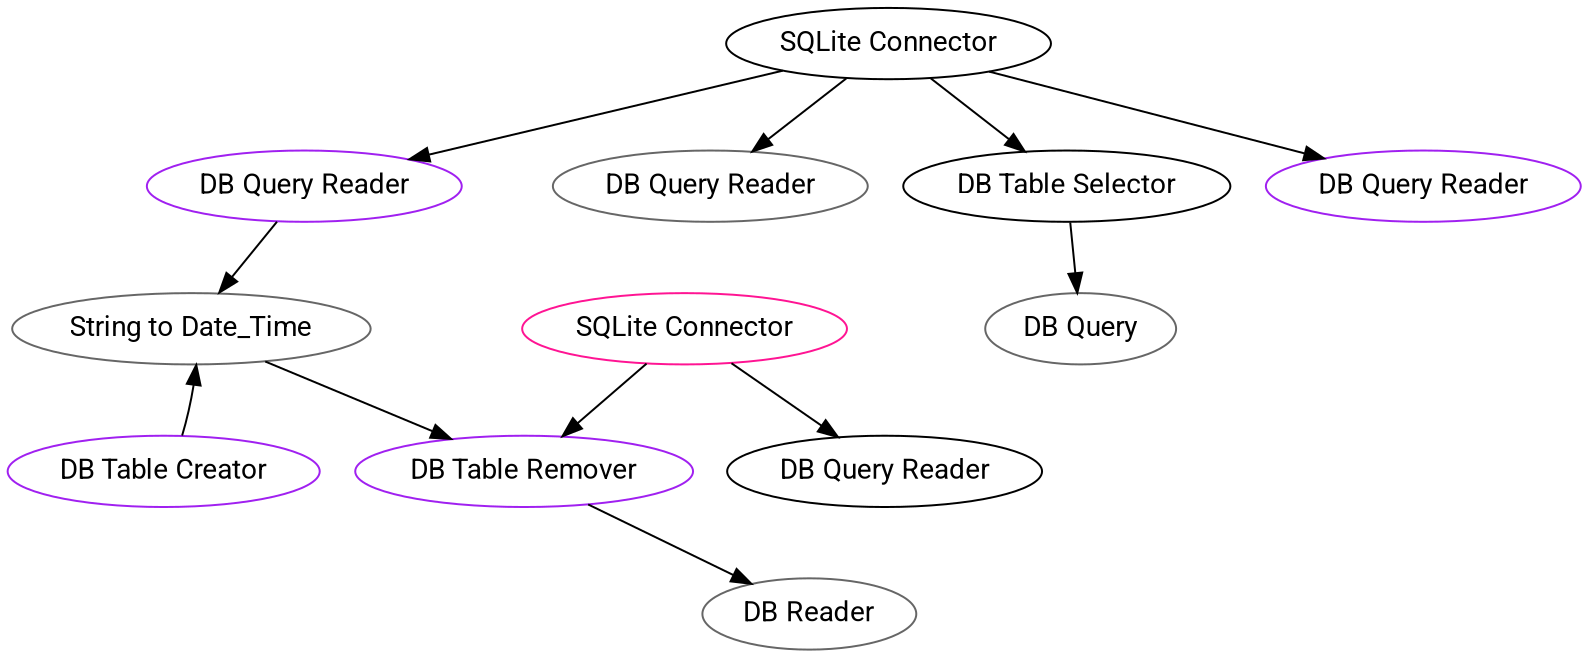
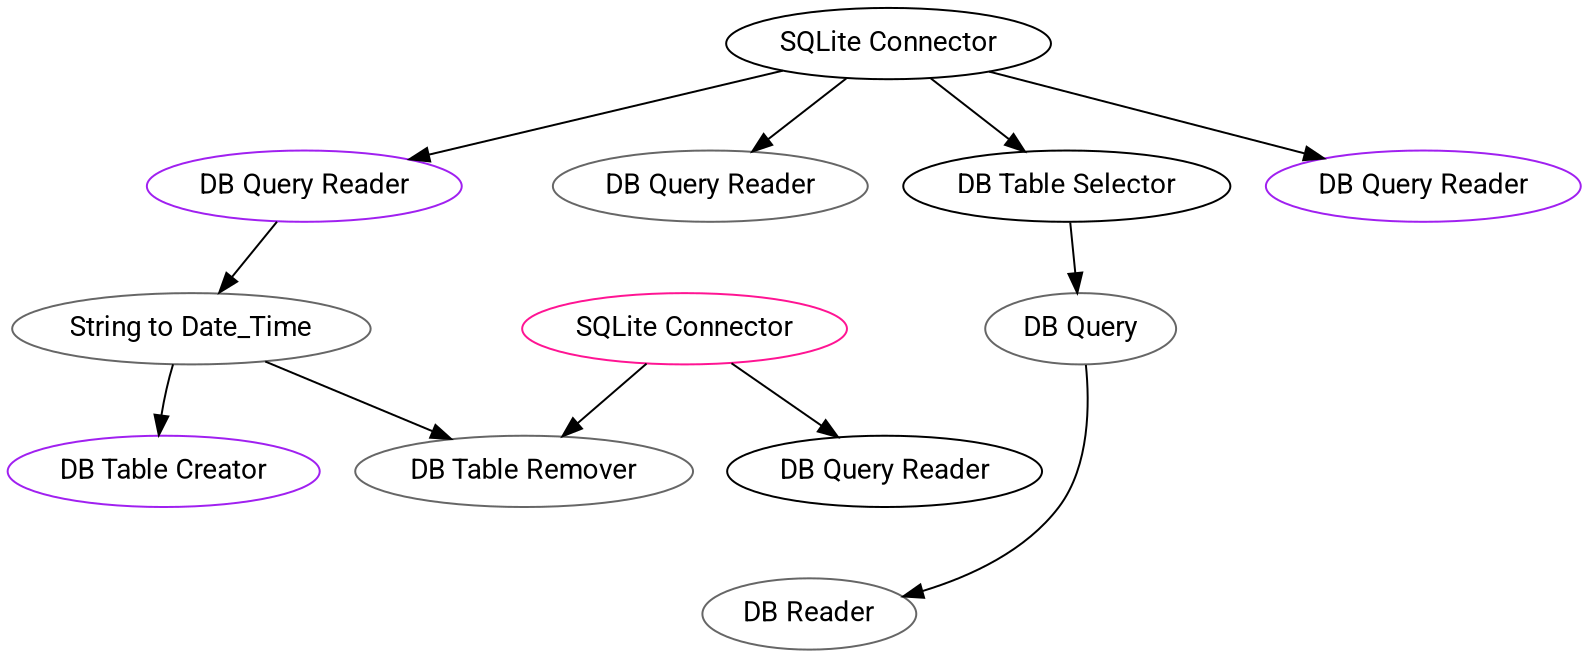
edge "DB Table Creator" -> "String to Date_Time": reversed
node "DB Table Remover": color purple -> gray40
edge "DB Table Remover" -> "DB Reader": now "DB Query" -> "DB Reader"
